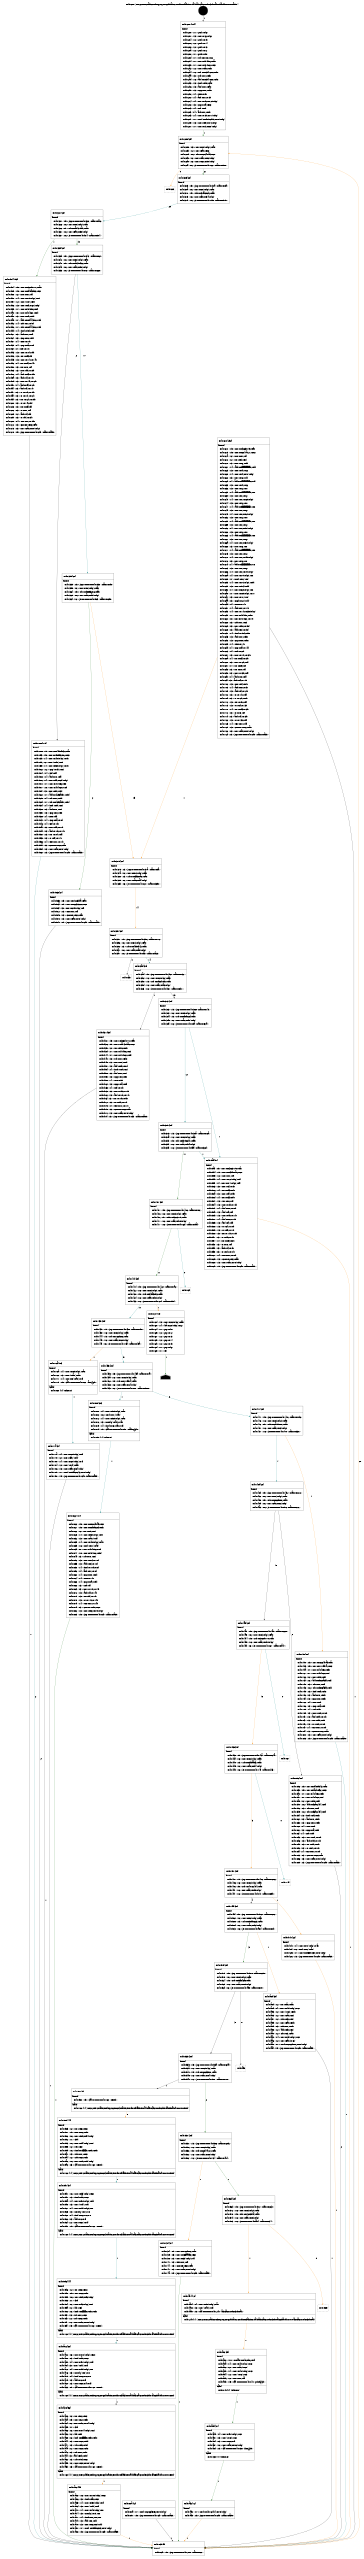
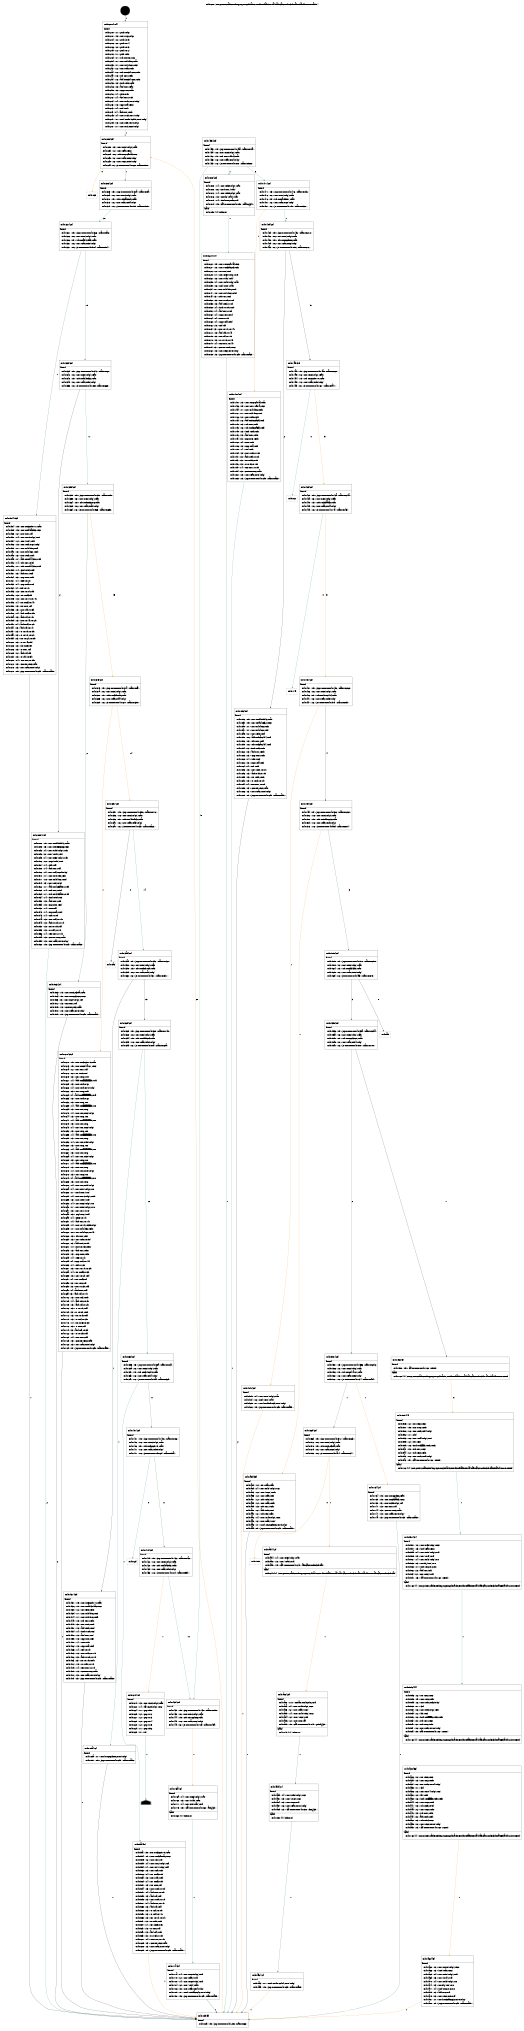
edge "0x4012e8 [29]" -> "0x401305 [28]": label " 21" -> " 1"
edge "0x401610 [292]" -> "0x401375 [28]": reversed
edge "0x4013c9 [28]" -> "0x4015af [97]": now "0x4013c9 [28]" -> "0x40188a [12]"
edge "0x401439 [28]" -> "0x401455 [28]": reversed
node "0x401a02 [38]": removed
